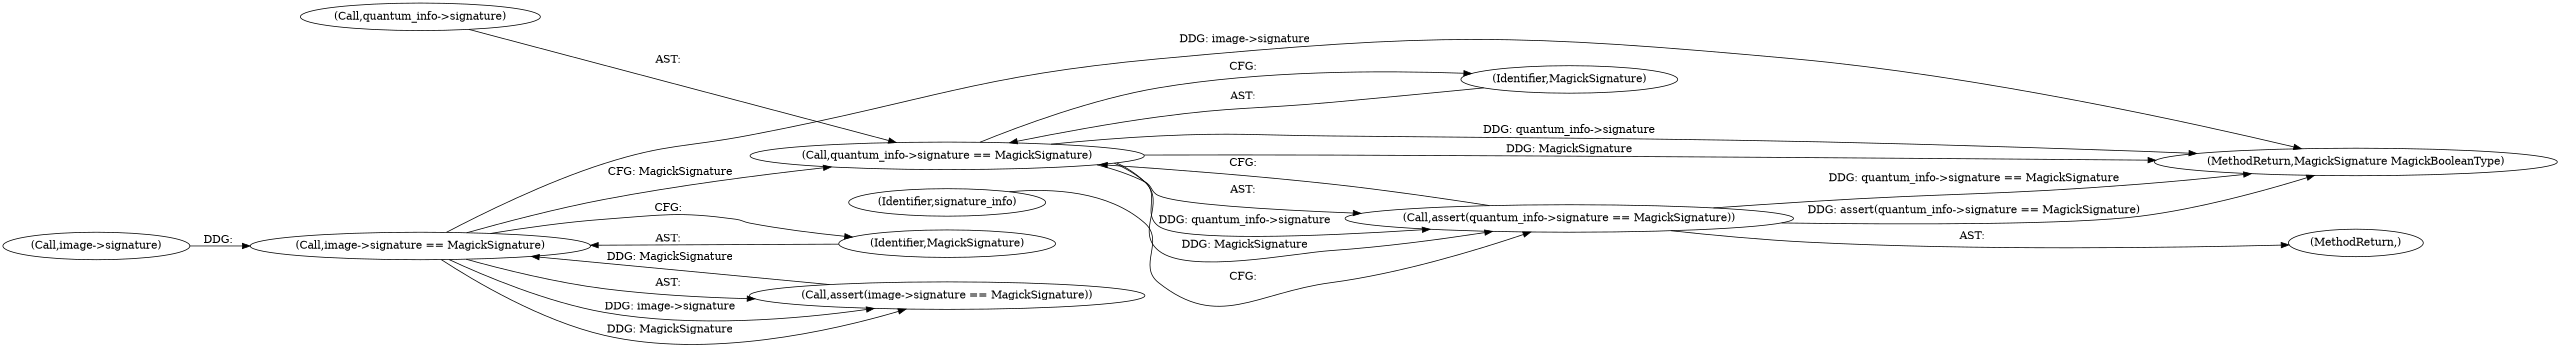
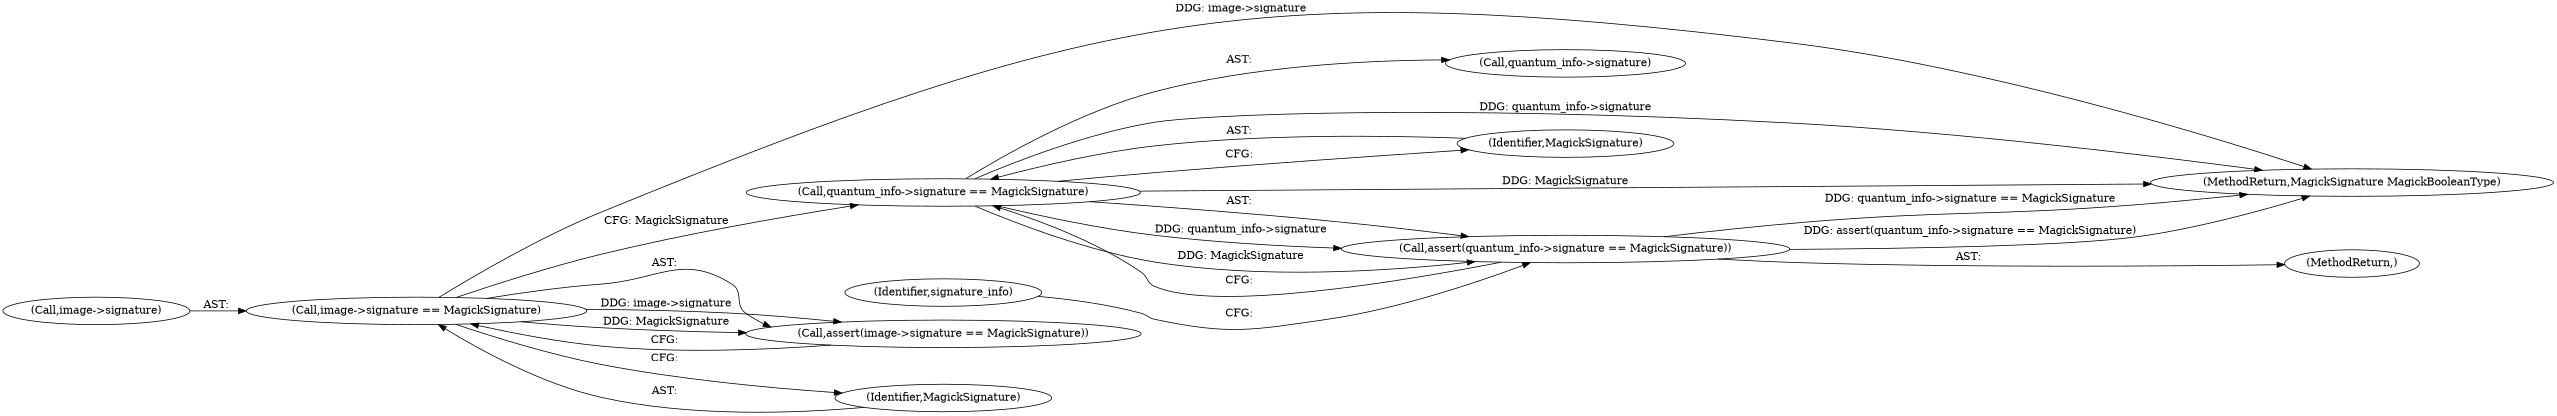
edge "(Call,quantum_info->signature)" -> "(Call,quantum_info->signature == MagickSignature)": reversed
edge "(Call,image->signature)" -> "(Call,image->signature == MagickSignature)": label "DDG: " -> "AST: "
edge "(Call,assert(image->signature == MagickSignature))" -> "(Call,image->signature == MagickSignature)": label "DDG: MagickSignature" -> "CFG: "
